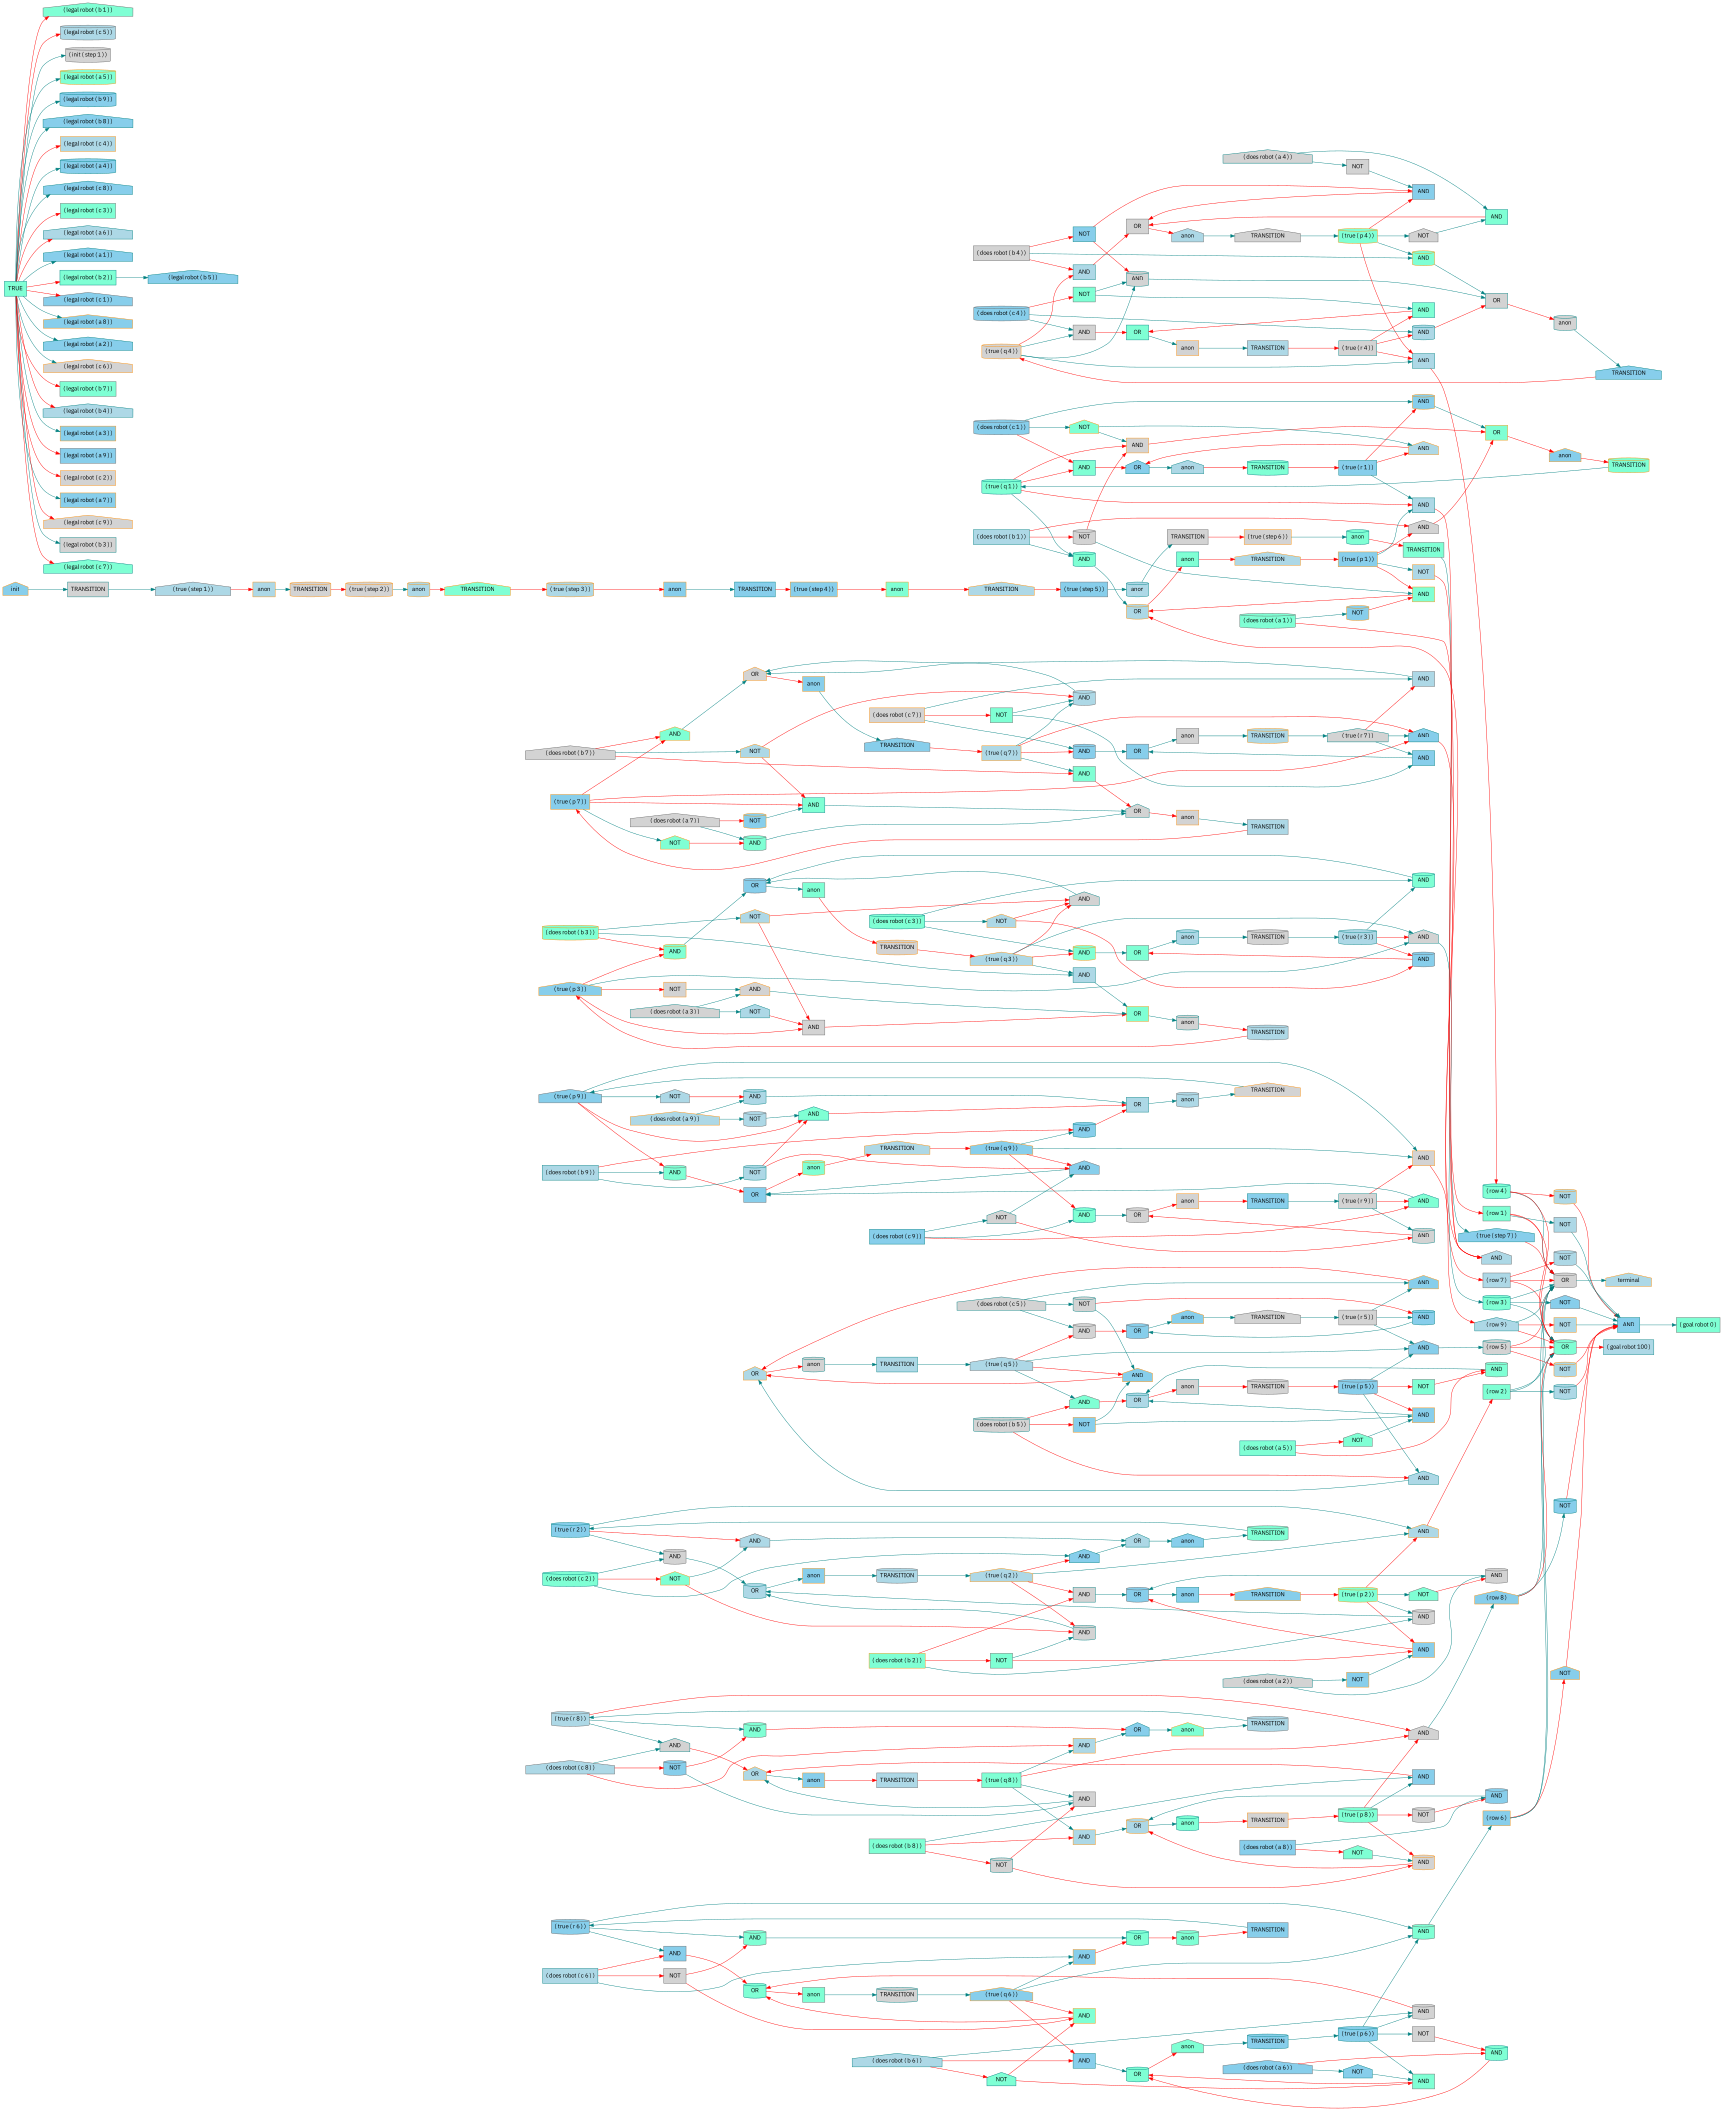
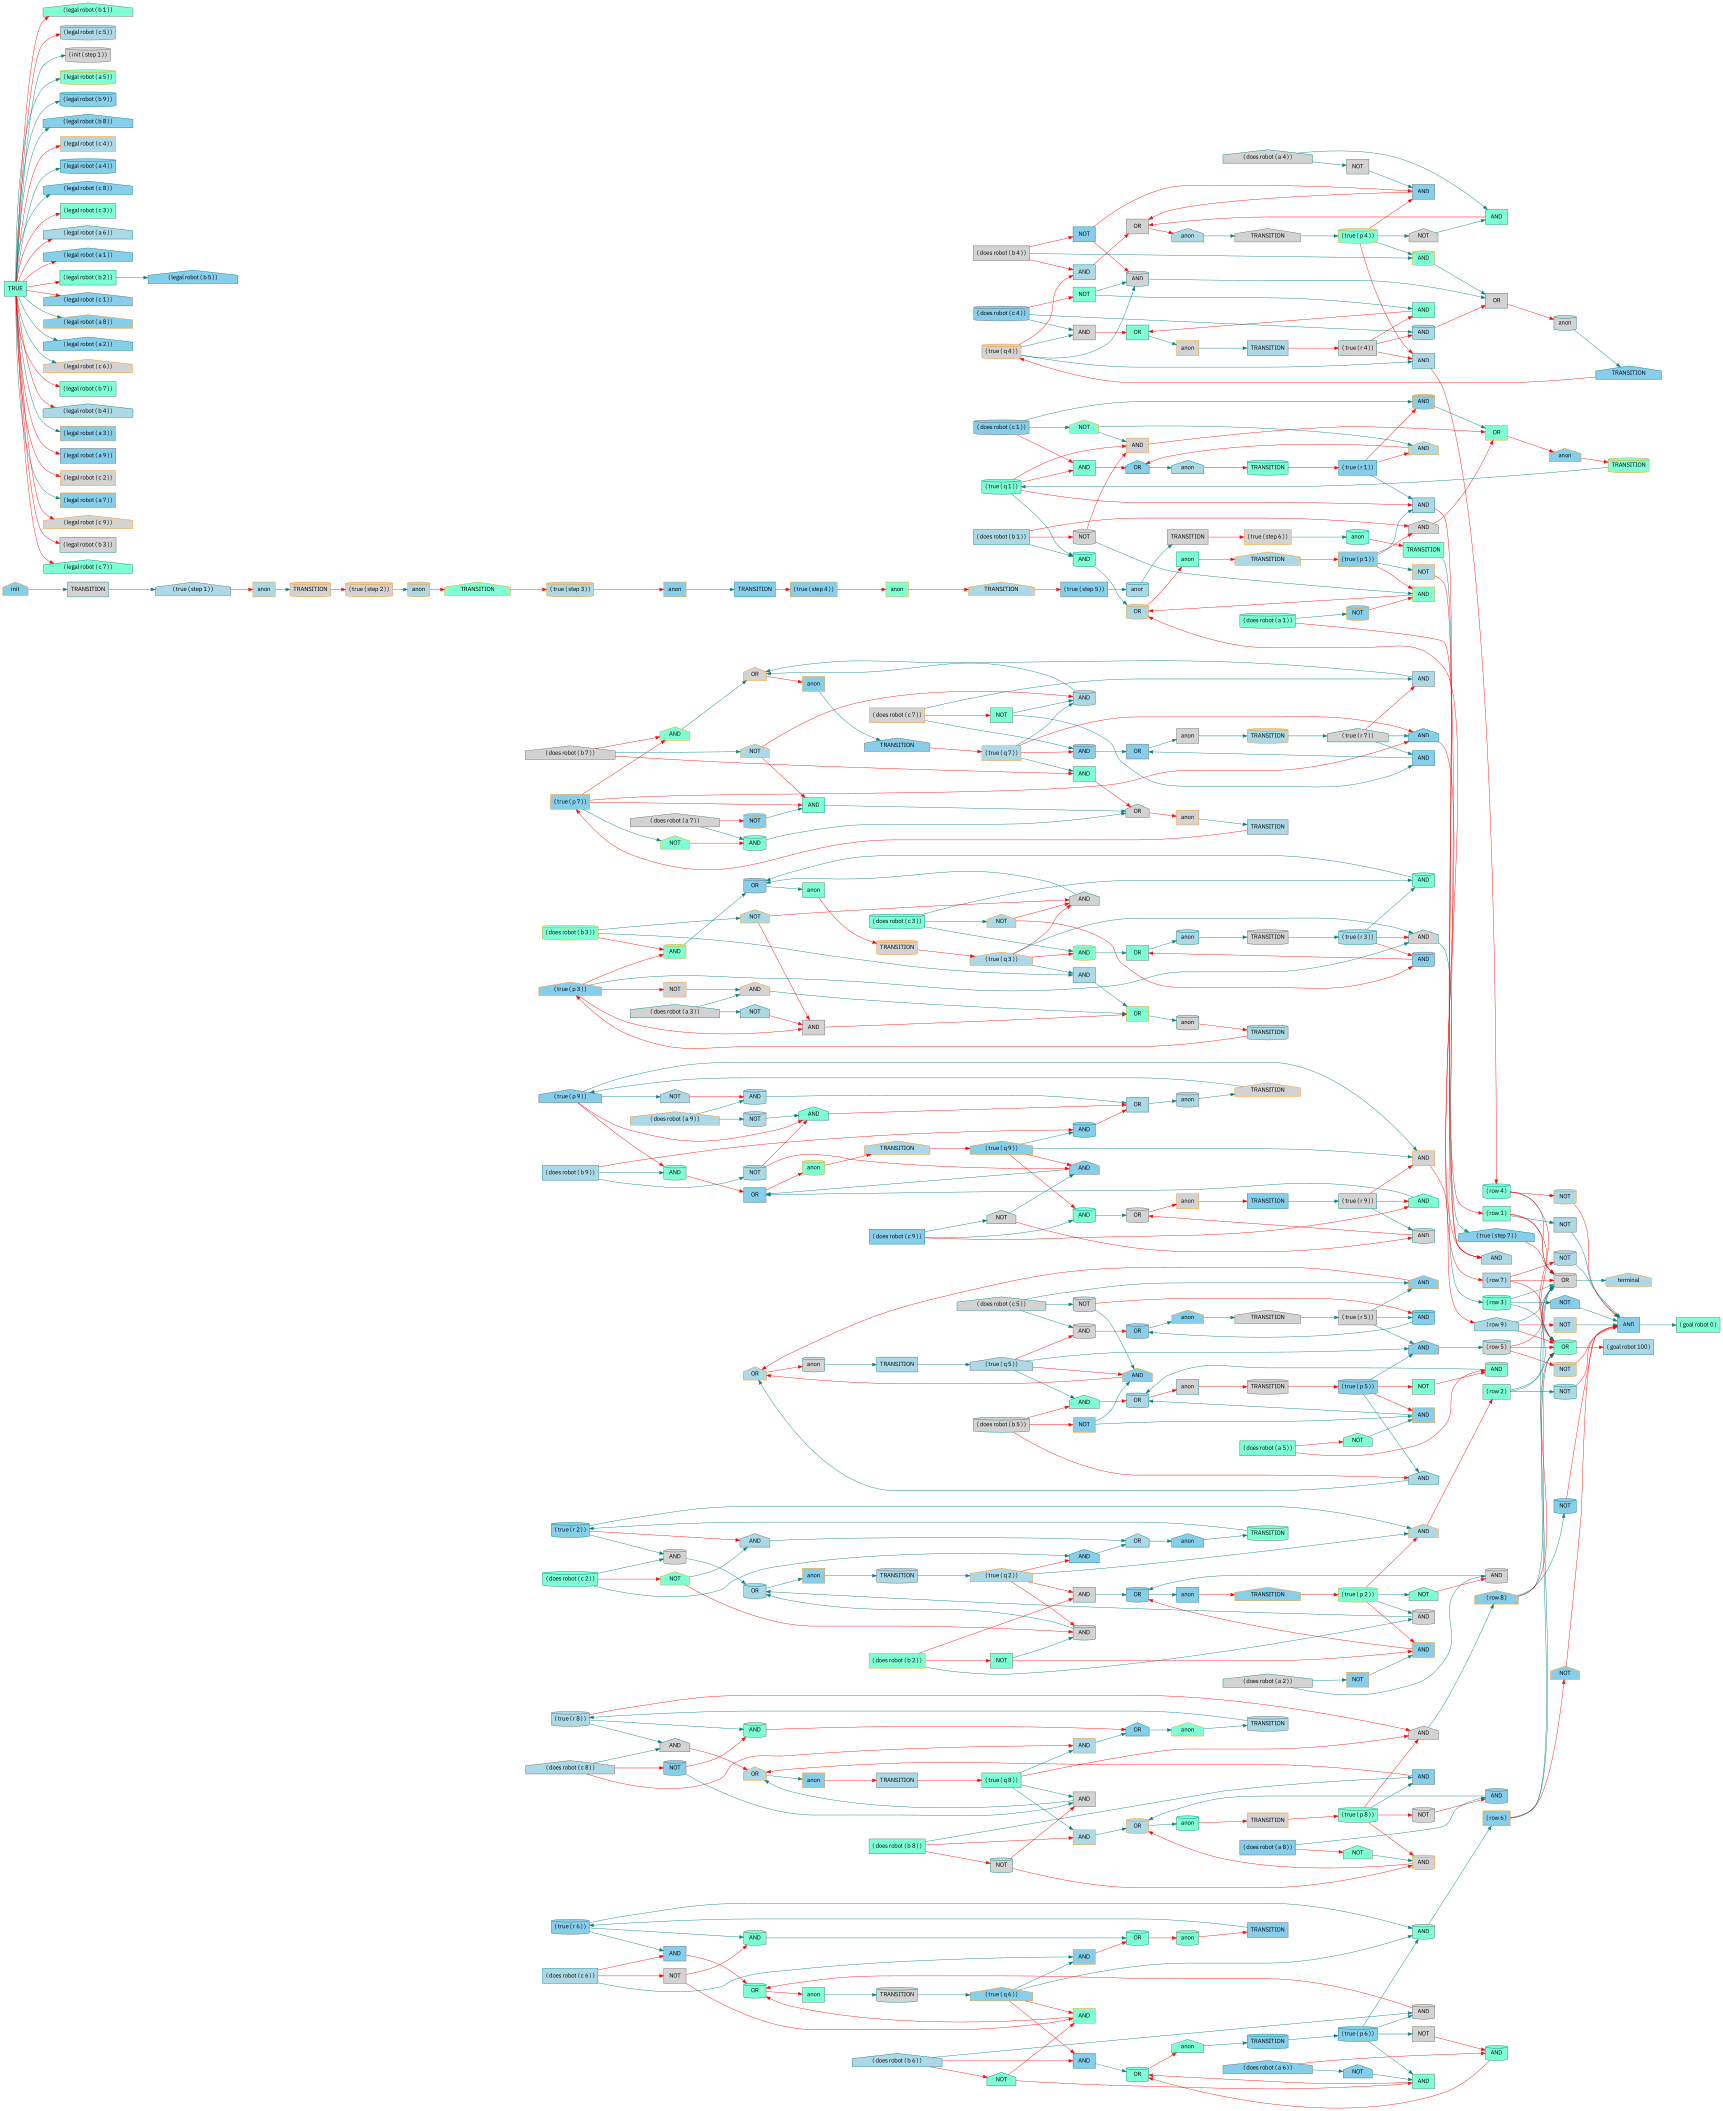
edge "TRUE" -> "( legal robot ( a 1 ) )": color teal -> red
edge "TRUE" -> "( legal robot ( b 3 ) )": color teal -> red
